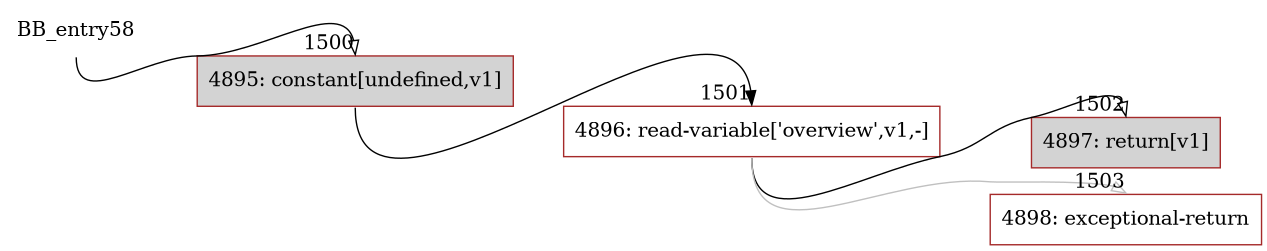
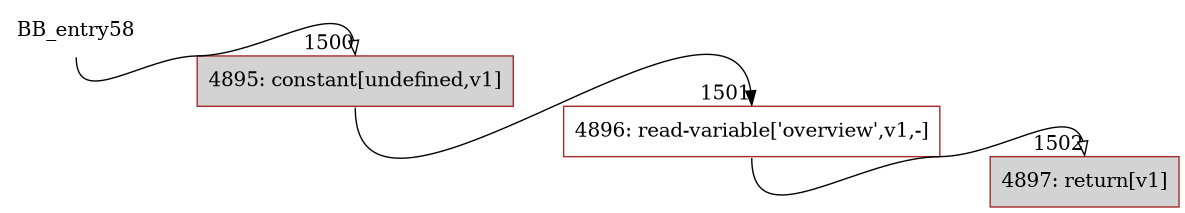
node "4898: exceptional-return": removed
